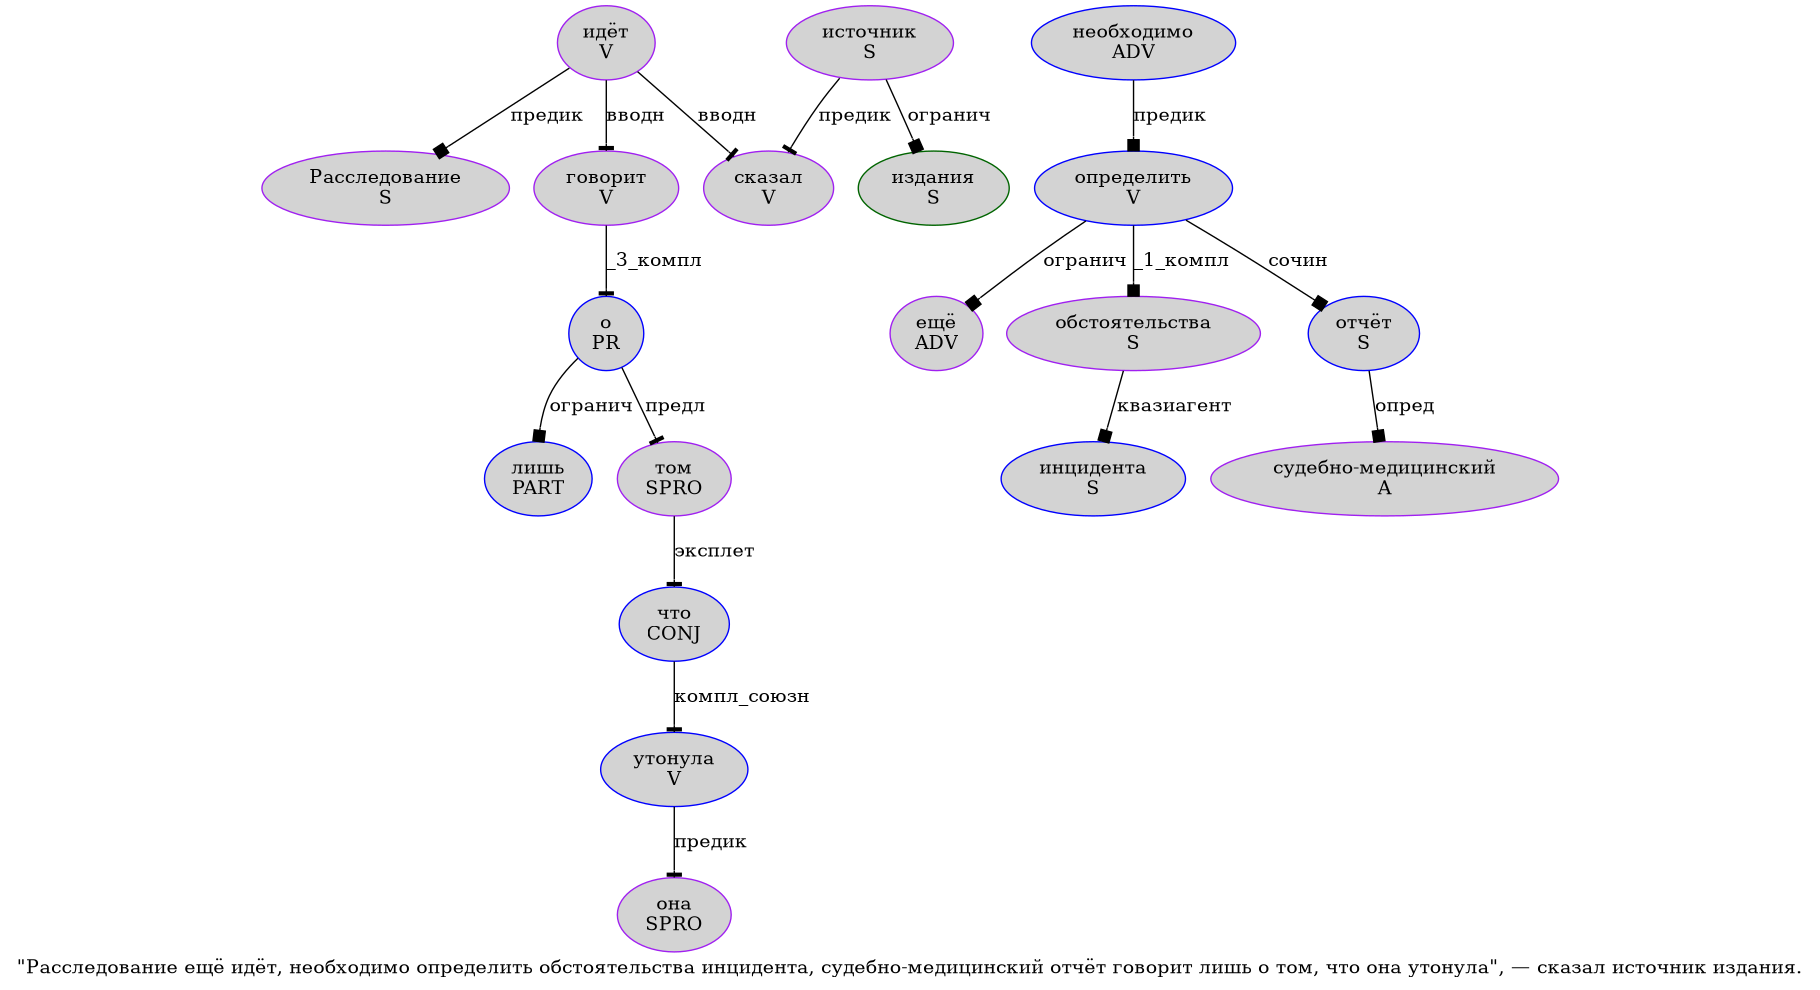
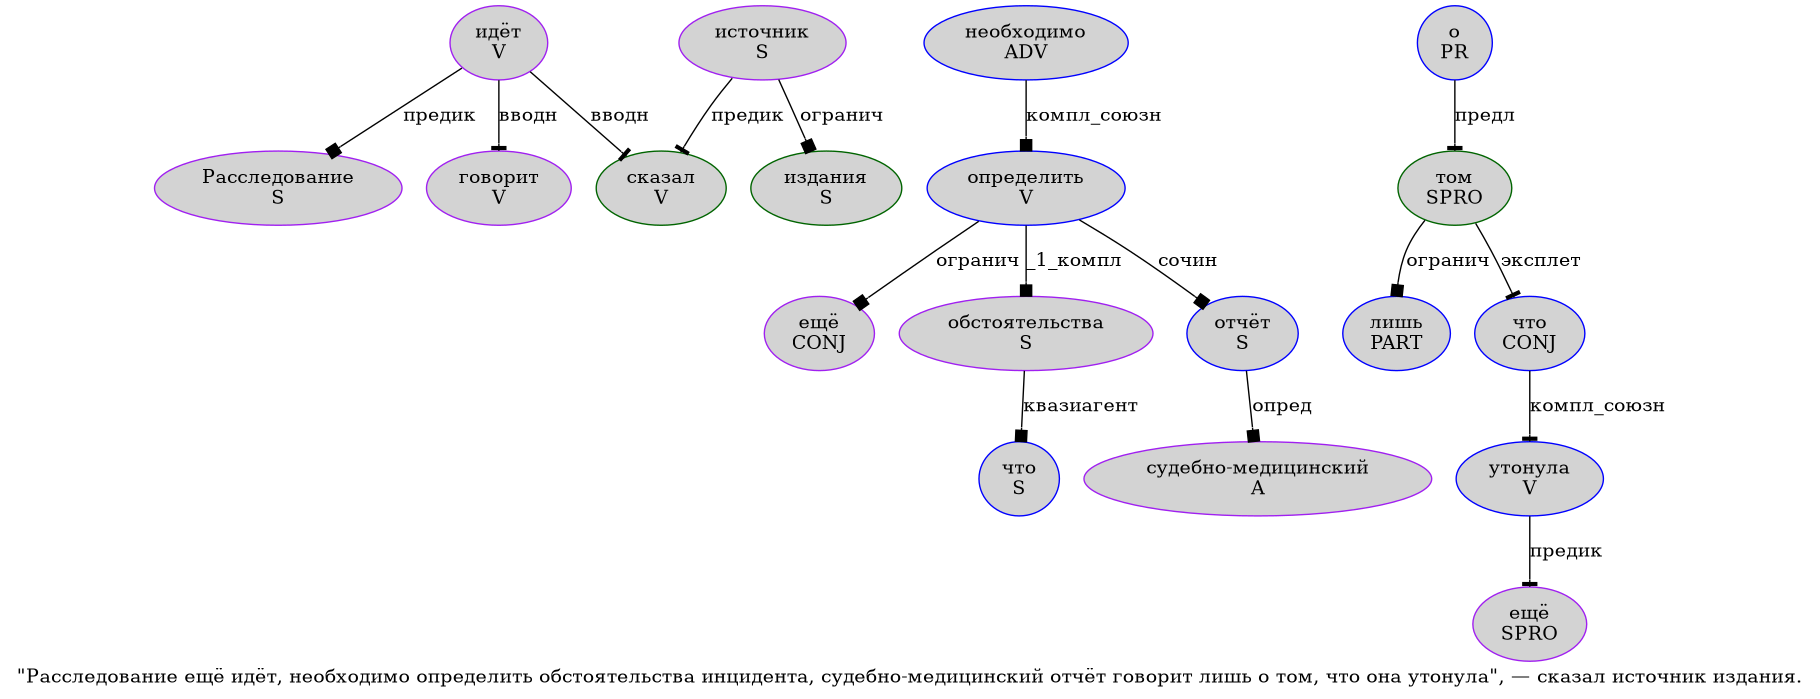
edge "необходимо ADV" -> "определить V": label "предик" -> "компл_союзн"
node "сказал V": color purple -> darkgreen
edge "говорит V" -> "о PR": removed, label "_3_компл"
node "ещё ADV": label "ещё ADV" -> "ещё CONJ"
edge "о PR" -> "лишь PART": now "том SPRO" -> "лишь PART"
node "том SPRO": color purple -> darkgreen
node "инцидента S": label "инцидента S" -> "что S"
node "она SPRO": label "она SPRO" -> "ещё SPRO"
